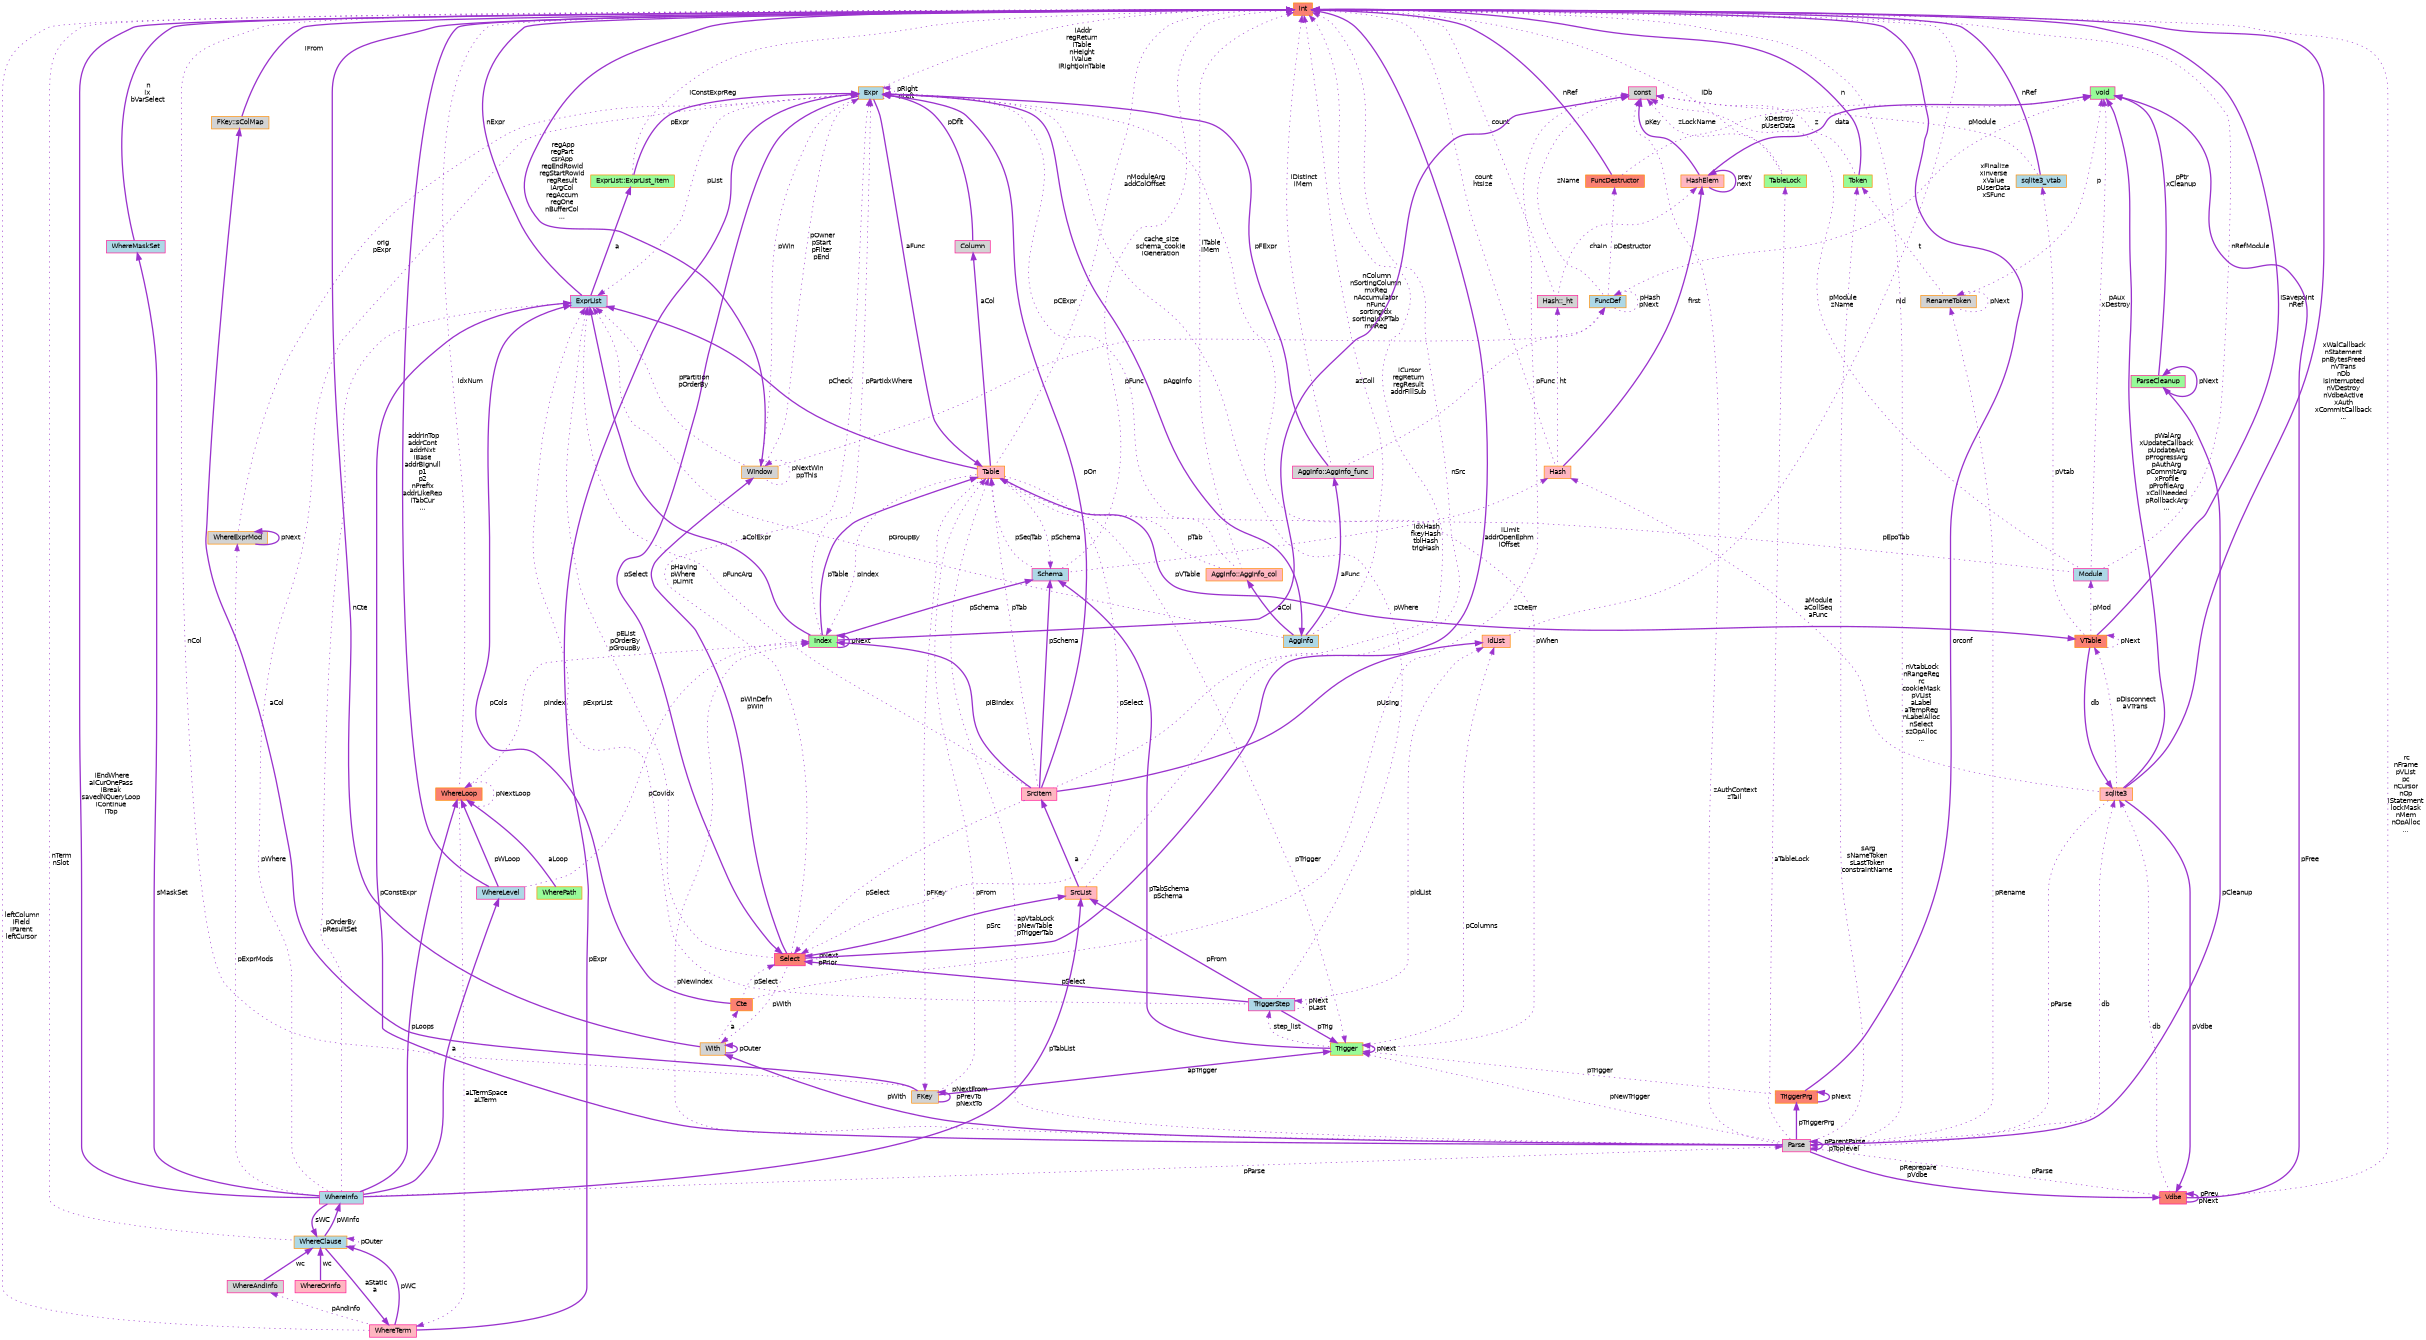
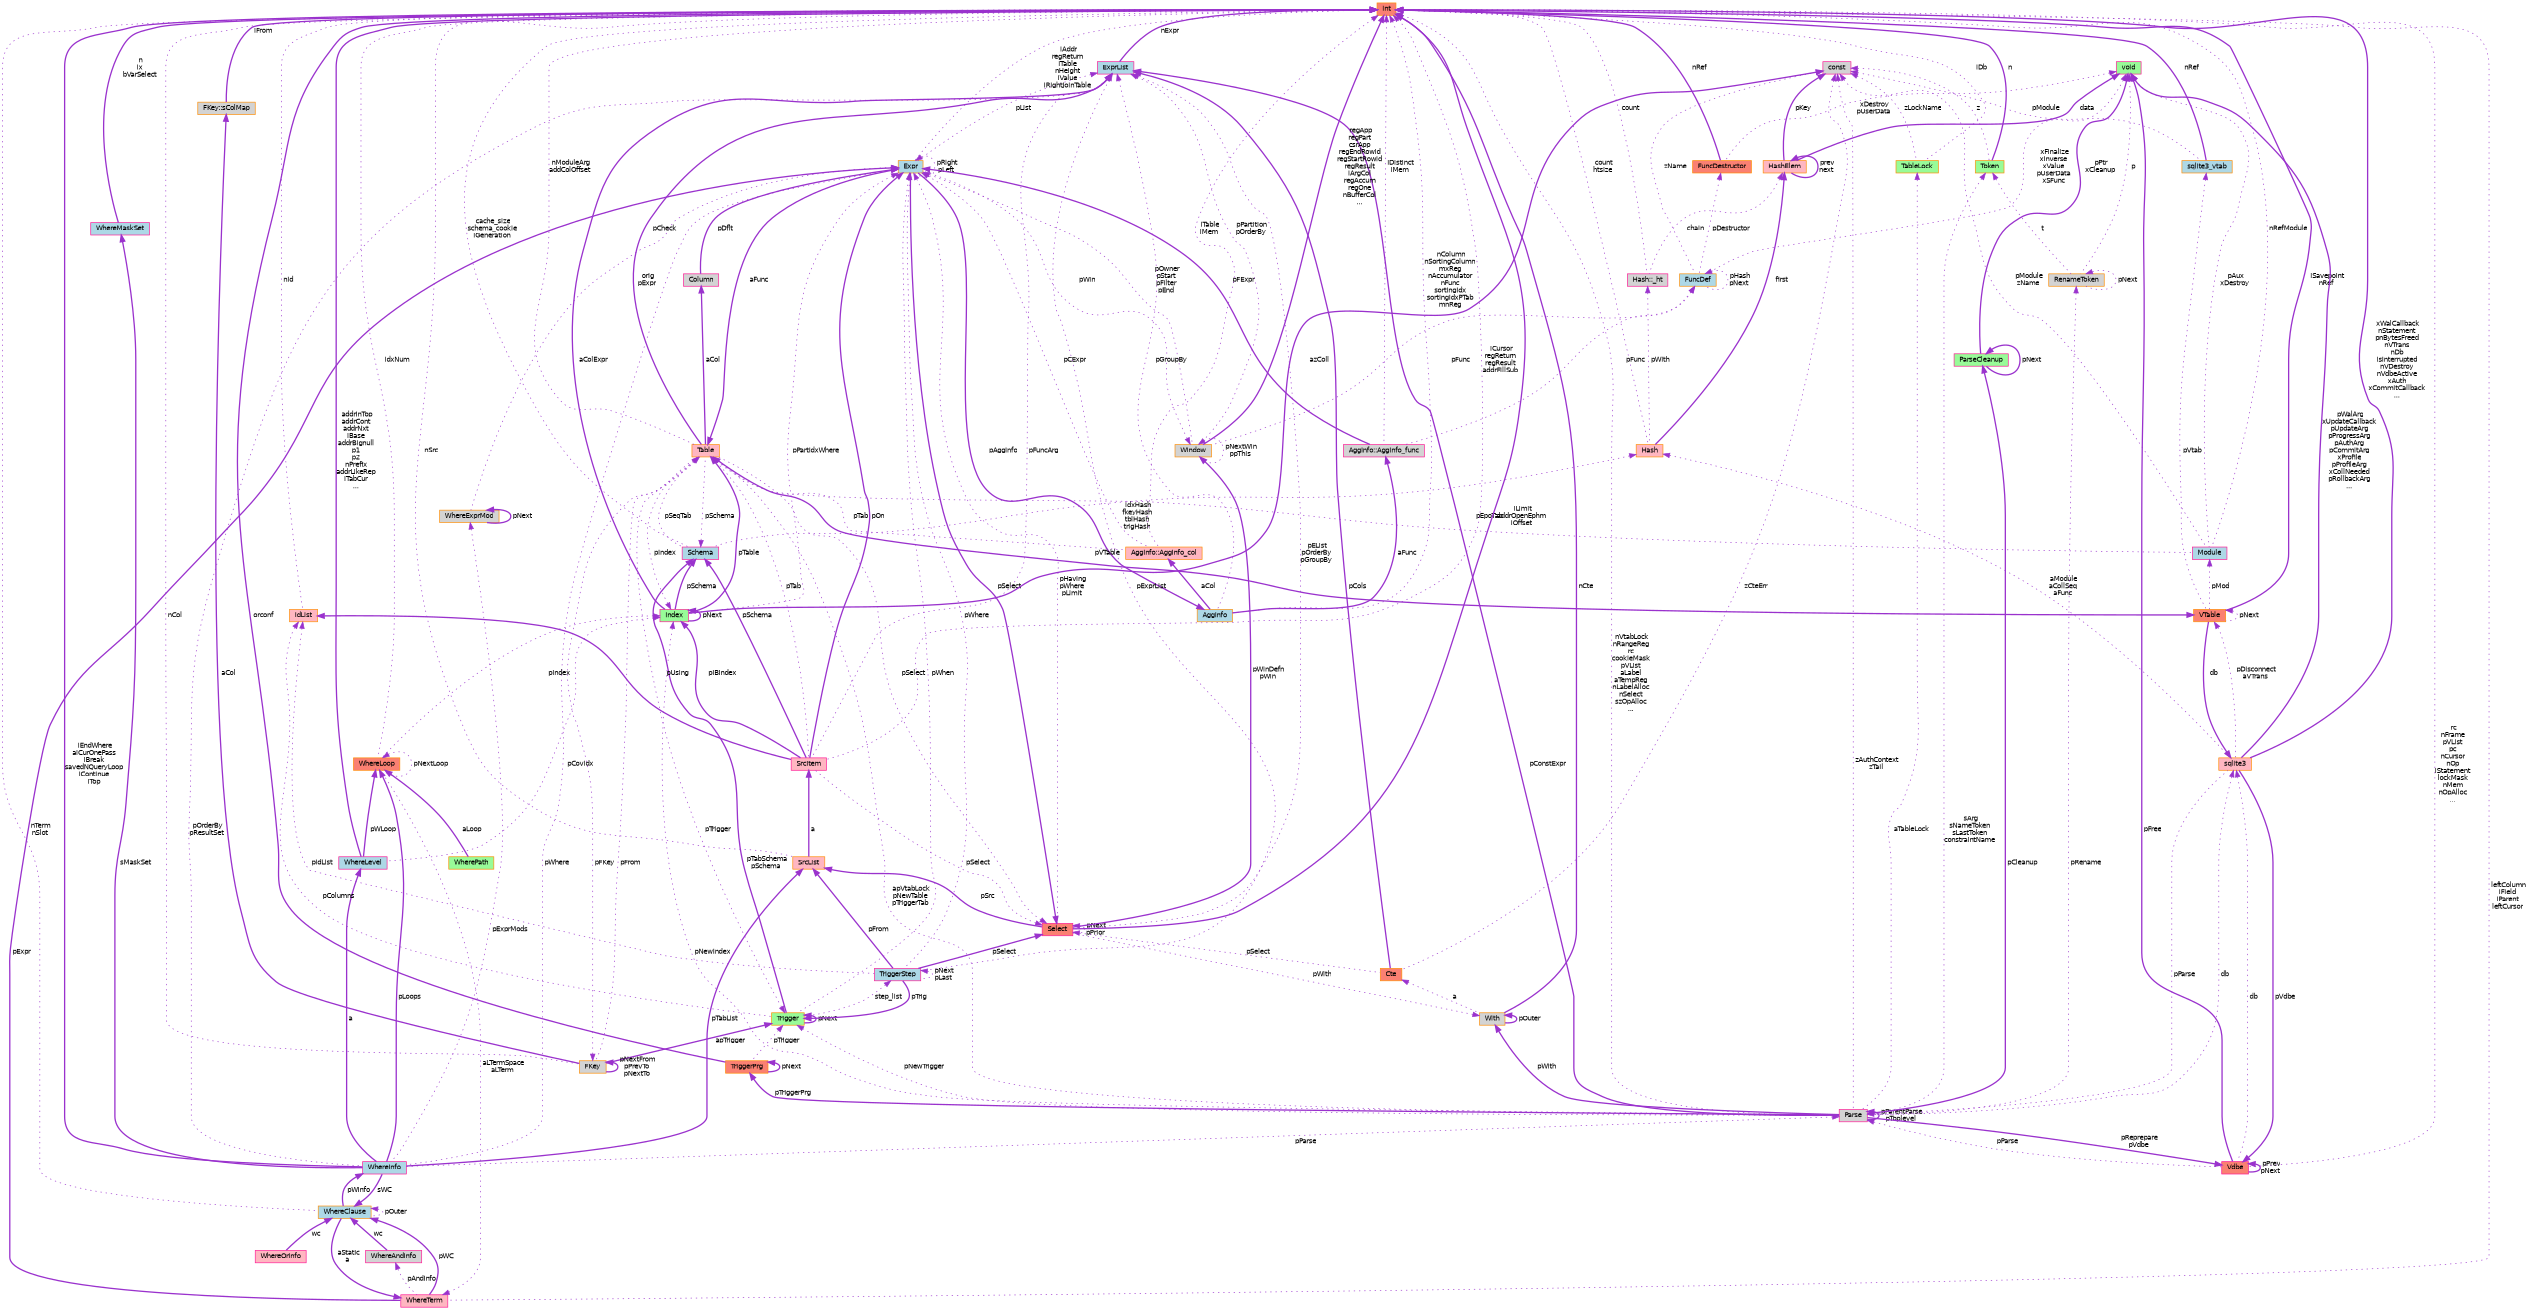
node "ExprList::ExprList_item": removed
edge "Hash" -> "Hash::_ht": label " ht" -> " pWith"
